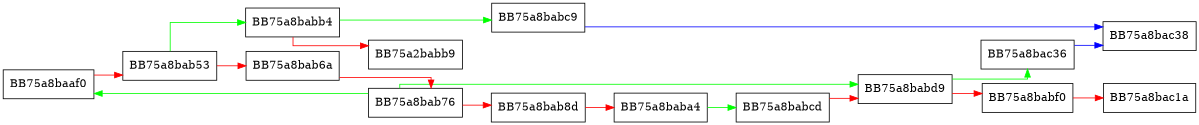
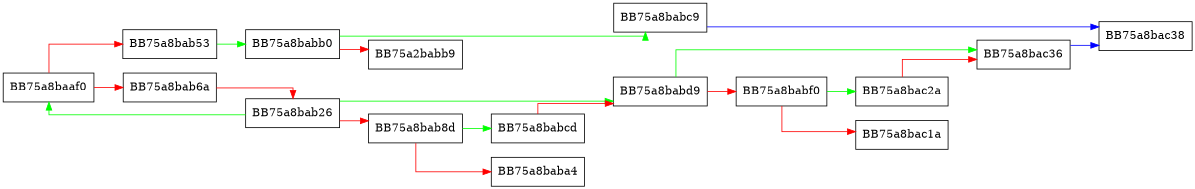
node "BB75a8babb4": label "BB75a8babb4" -> "BB75a8babb0"
edge "BB75a8bab53" -> "BB75a8bab6a": now "BB75a8baaf0" -> "BB75a8bab6a"
node "BB75a8bac2a": added
node "BB75a8bab76": label "BB75a8bab76" -> "BB75a8bab26"
edge "BB75a8baba4" -> "BB75a8babcd": now "BB75a8bab8d" -> "BB75a8babcd"
